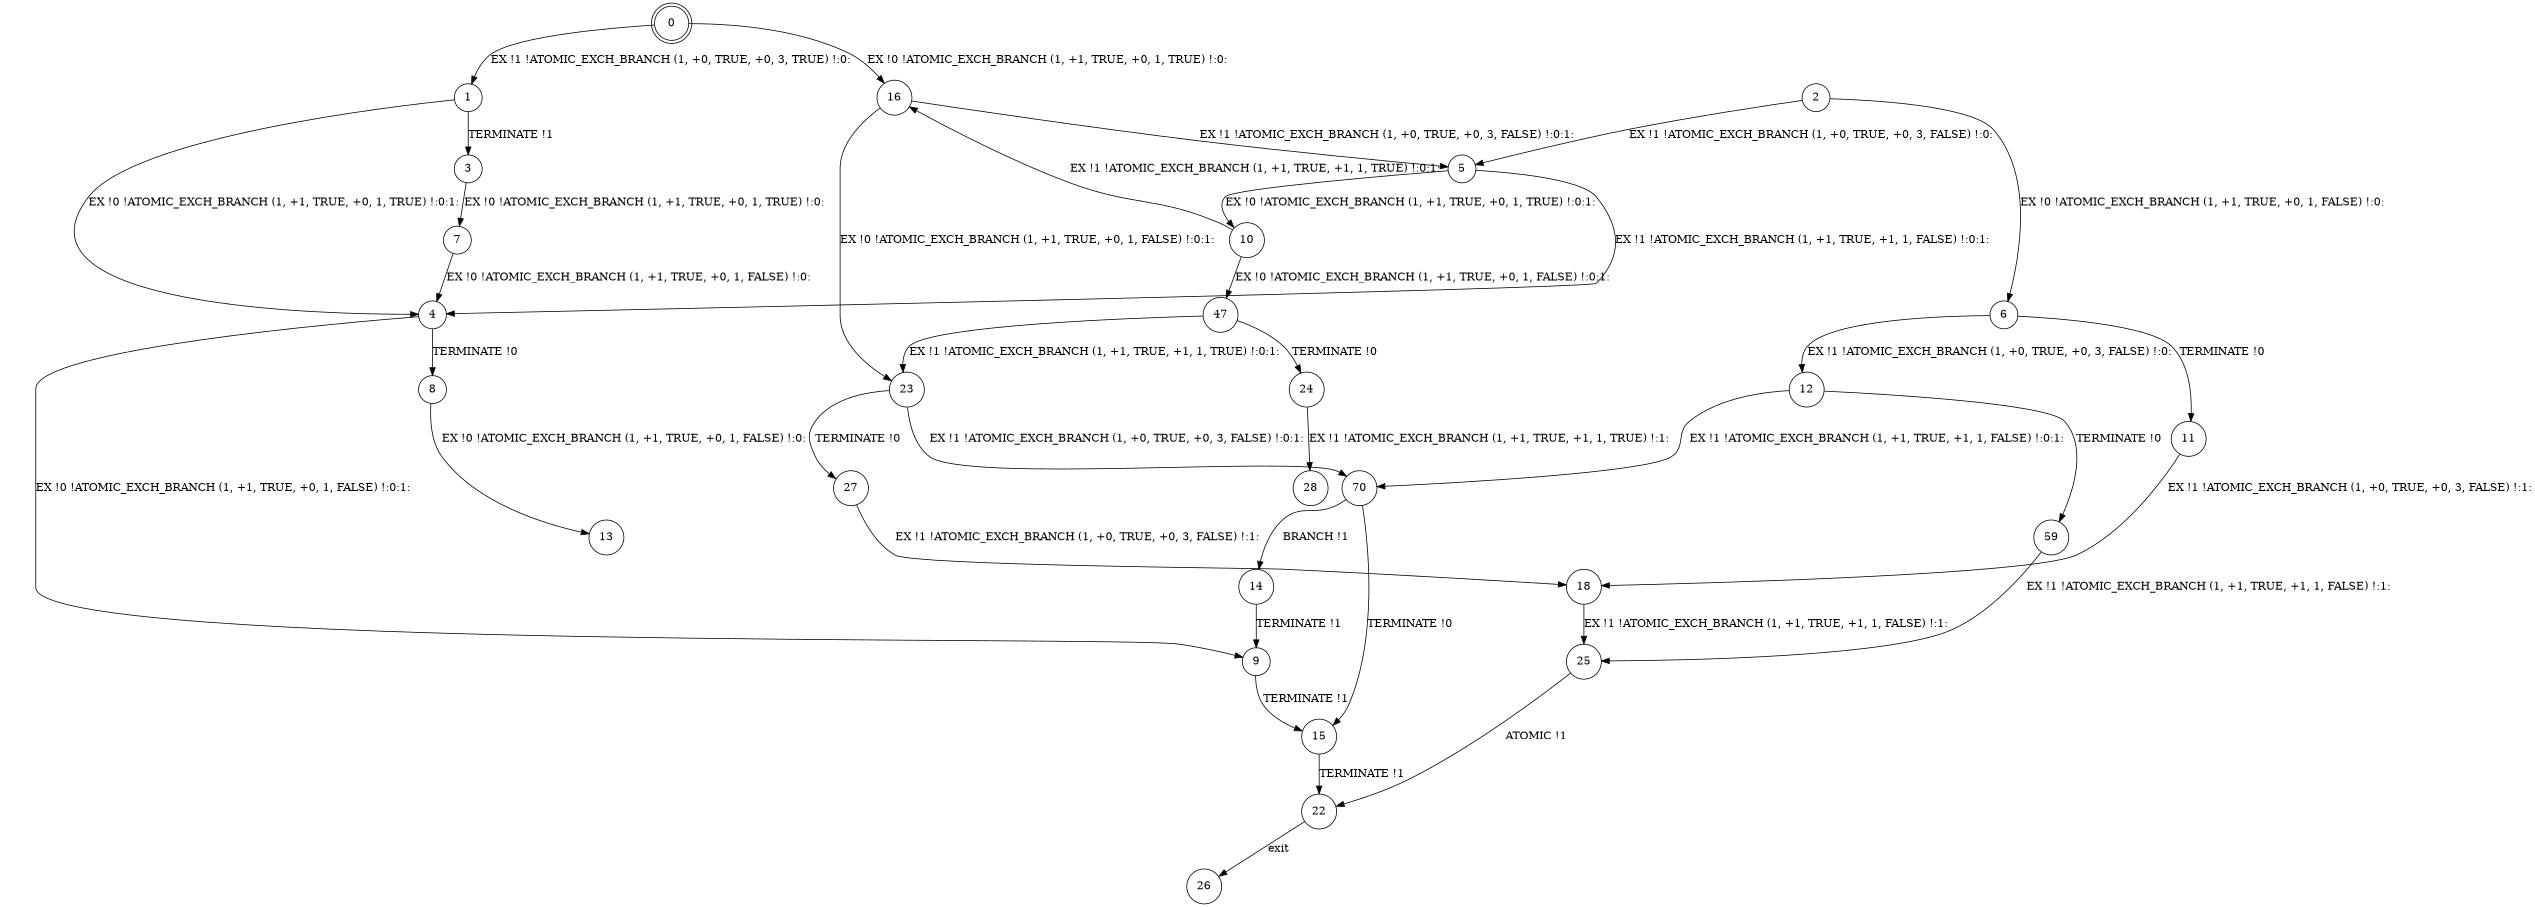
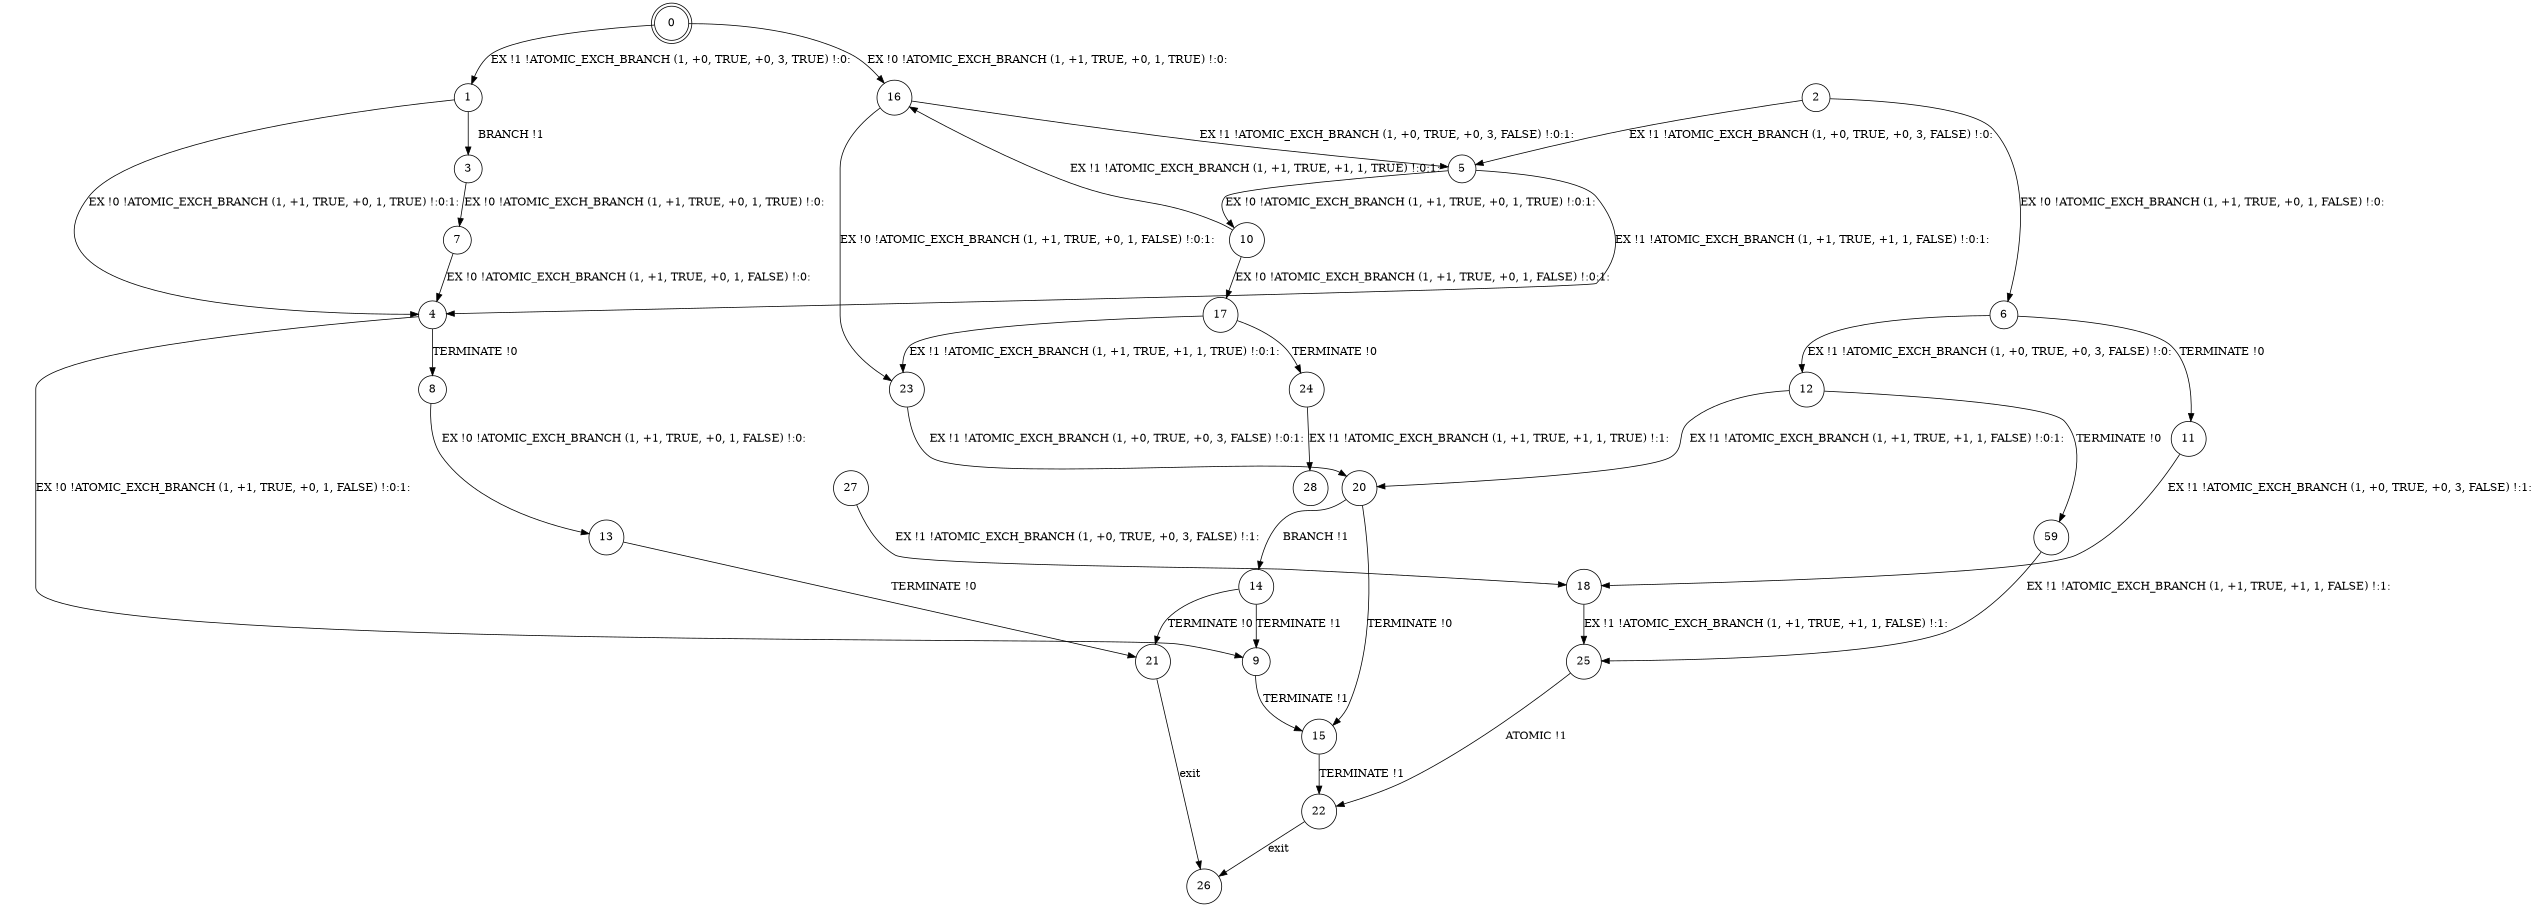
edge "1" -> "3": label "TERMINATE !1" -> "BRANCH !1"
node "47": label "47" -> "17"
edge "23" -> "27": removed, label "TERMINATE !0"
node "70": label "70" -> "20"
node "21": added
